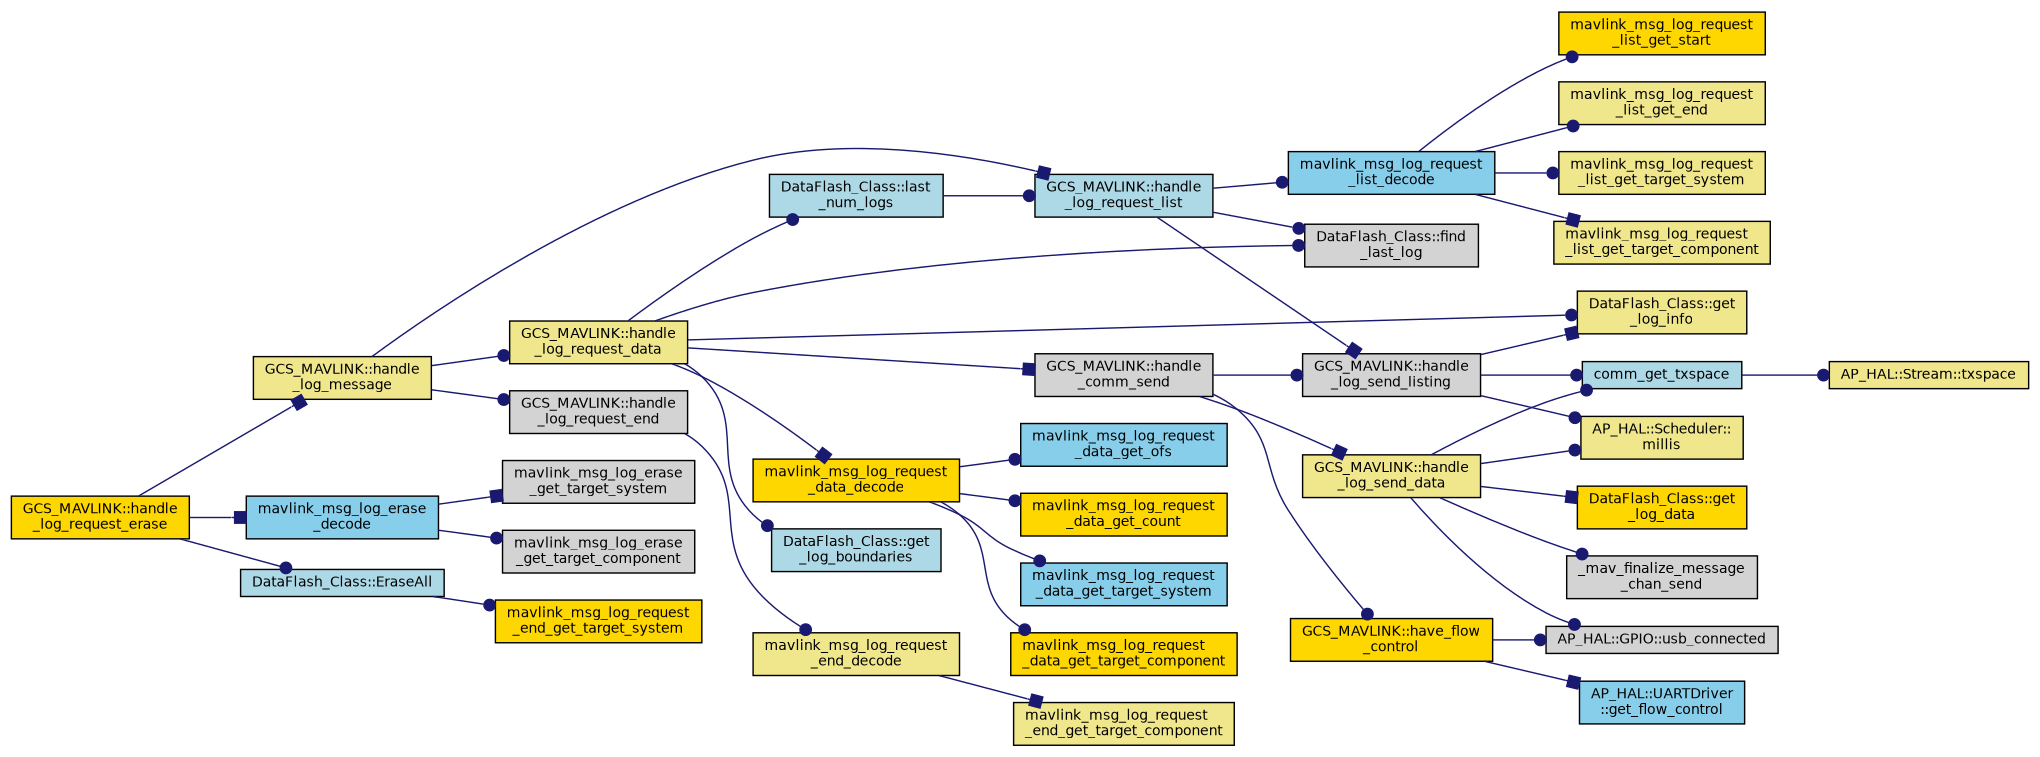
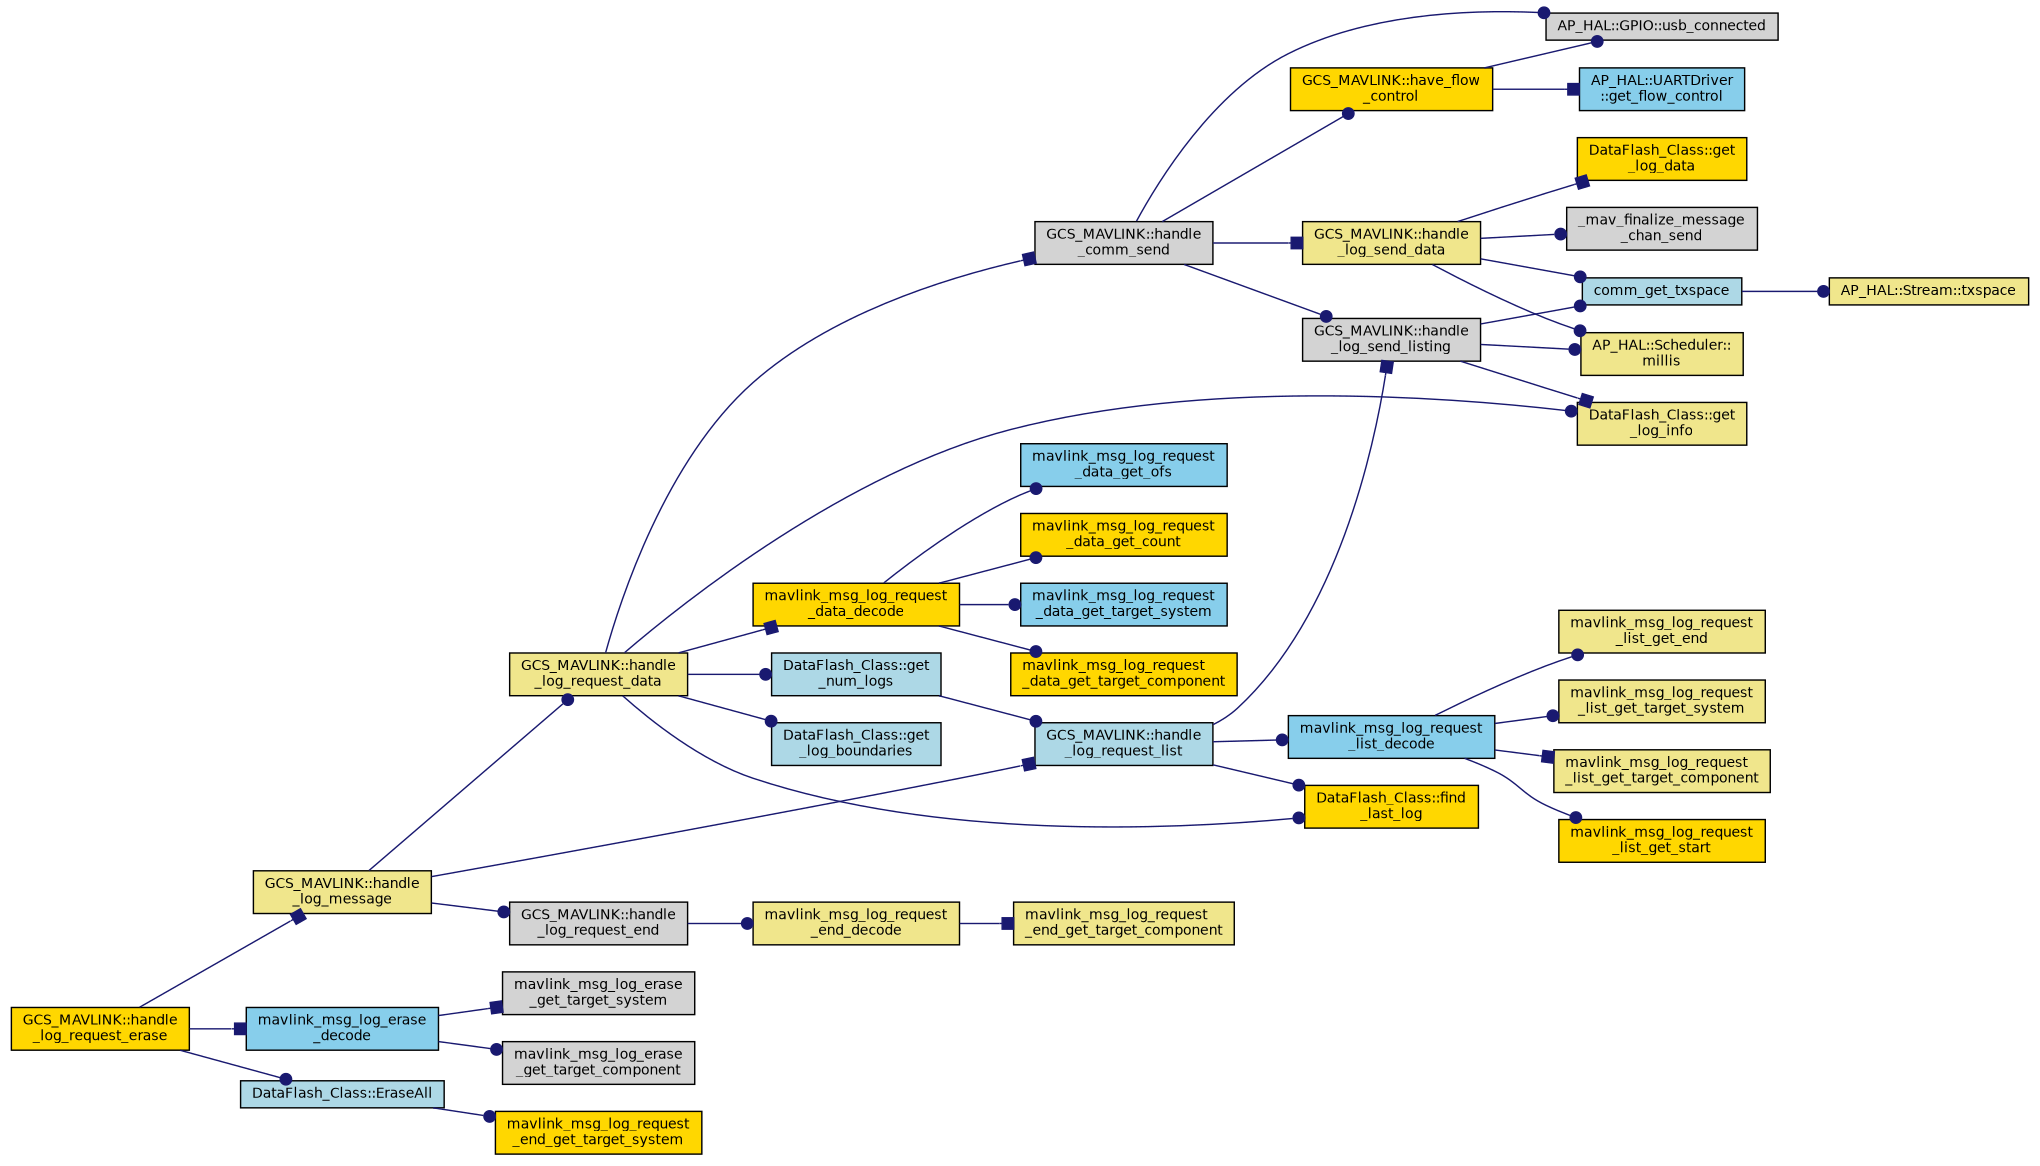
node "DataFlash_Class::last _num_logs": label "DataFlash_Class::last _num_logs" -> "DataFlash_Class::get _num_logs"
node "DataFlash_Class::find _last_log": fillcolor lightgrey -> gold
edge "GCS_MAVLINK::handle _log_send_data" -> "AP_HAL::GPIO::usb_connected": now "GCS_MAVLINK::handle _comm_send" -> "AP_HAL::GPIO::usb_connected"
